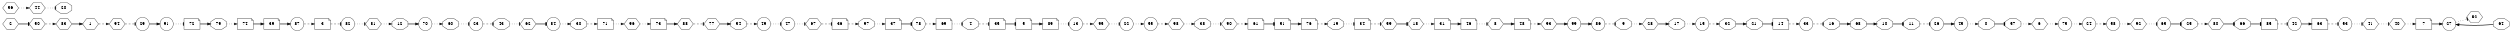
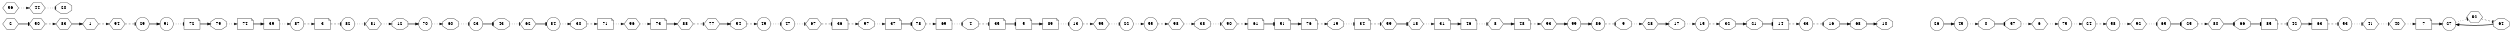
edge "52" -> "64": added
edge "39" -> "87": style bold -> dotted
edge "23" -> "43": style dashed -> bold
node "11": removed
